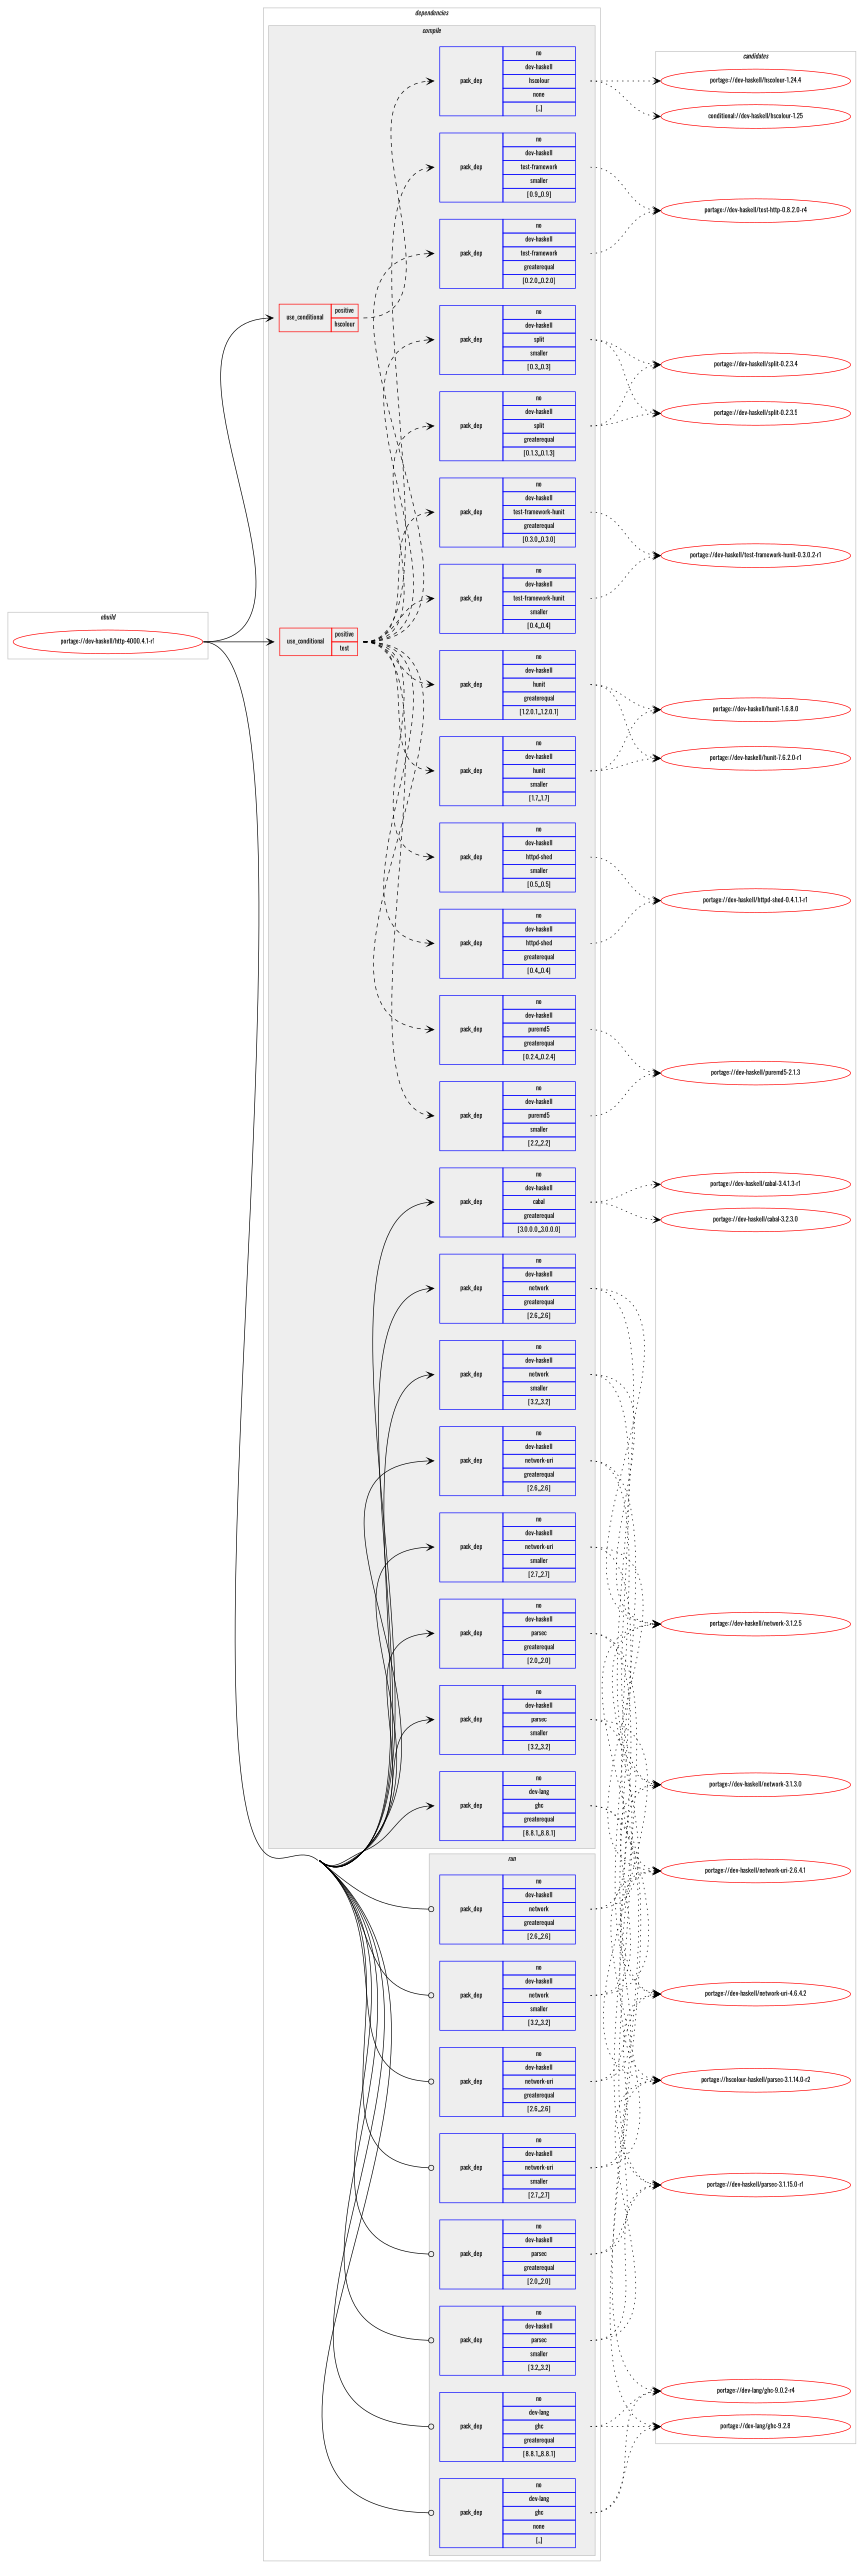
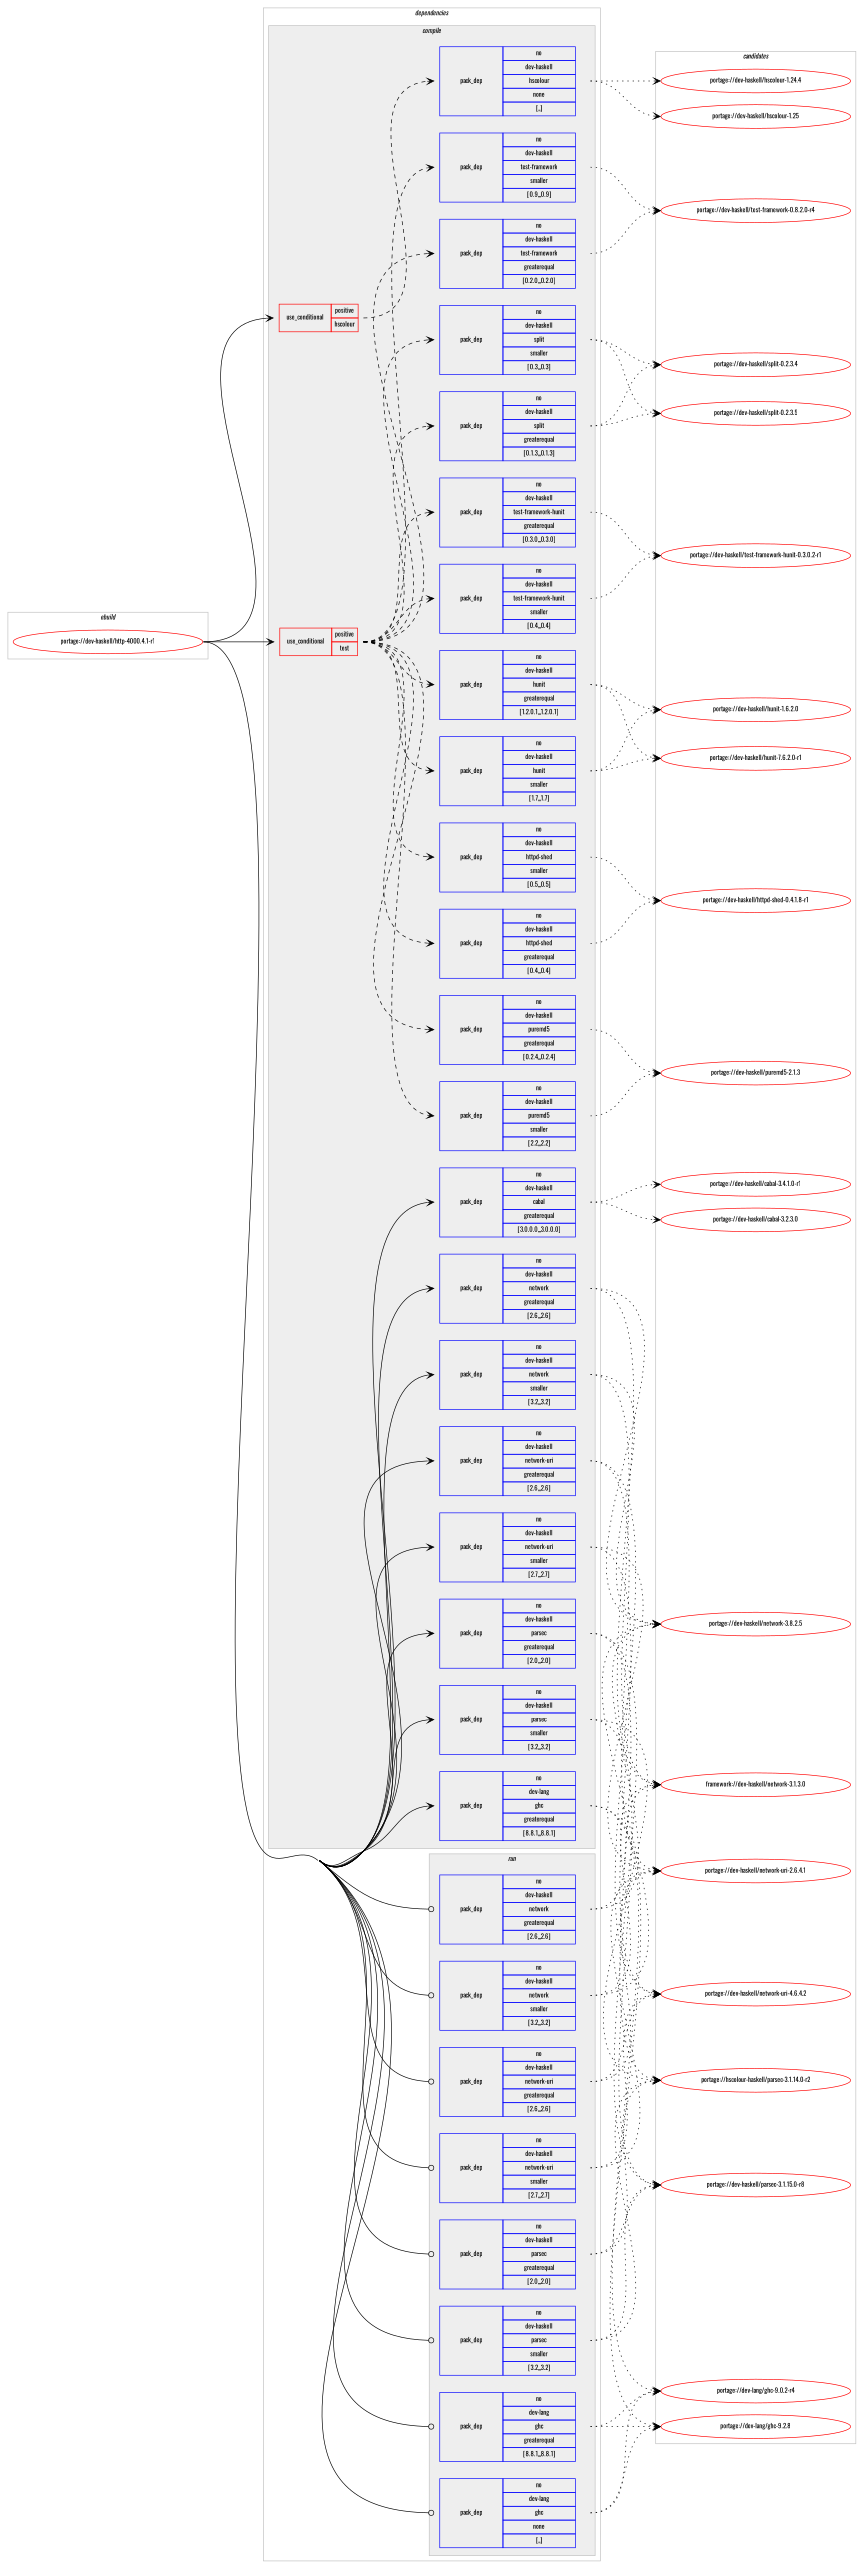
node "conditional://dev-haskell/hscolour-1.25": label "conditional://dev-haskell/hscolour-1.25" -> "portage://dev-haskell/hscolour-1.25"
node "portage://dev-haskell/test-http-0.8.2.0-r4": label "portage://dev-haskell/test-http-0.8.2.0-r4" -> "portage://dev-haskell/test-framework-0.8.2.0-r4"
node "portage://dev-haskell/hunit-1.6.8.0": label "portage://dev-haskell/hunit-1.6.8.0" -> "portage://dev-haskell/hunit-1.6.2.0"
node "portage://dev-haskell/httpd-shed-0.4.1.1-r1": label "portage://dev-haskell/httpd-shed-0.4.1.1-r1" -> "portage://dev-haskell/httpd-shed-0.4.1.8-r1"
node "portage://dev-haskell/cabal-3.4.1.3-r1": label "portage://dev-haskell/cabal-3.4.1.3-r1" -> "portage://dev-haskell/cabal-3.4.1.0-r1"
node "portage://dev-haskell/network-3.1.2.5": label "portage://dev-haskell/network-3.1.2.5" -> "portage://dev-haskell/network-3.8.2.5"
node "portage://dev-haskell/network-3.1.3.0": label "portage://dev-haskell/network-3.1.3.0" -> "framework://dev-haskell/network-3.1.3.0"
node "portage://dev-haskell/parsec-3.1.15.0-r1": label "portage://dev-haskell/parsec-3.1.15.0-r1" -> "portage://dev-haskell/parsec-3.1.15.0-r8"
